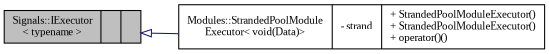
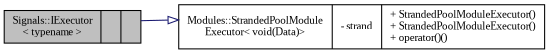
edge "Modules::StrandedPoolModule" -> "Signals::IExecutor": reversed
